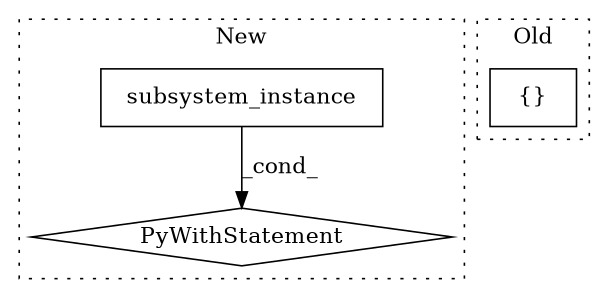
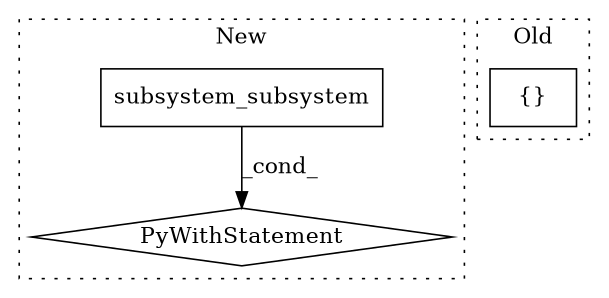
node "subsystem_instance": label "subsystem_instance" -> "subsystem_subsystem"
